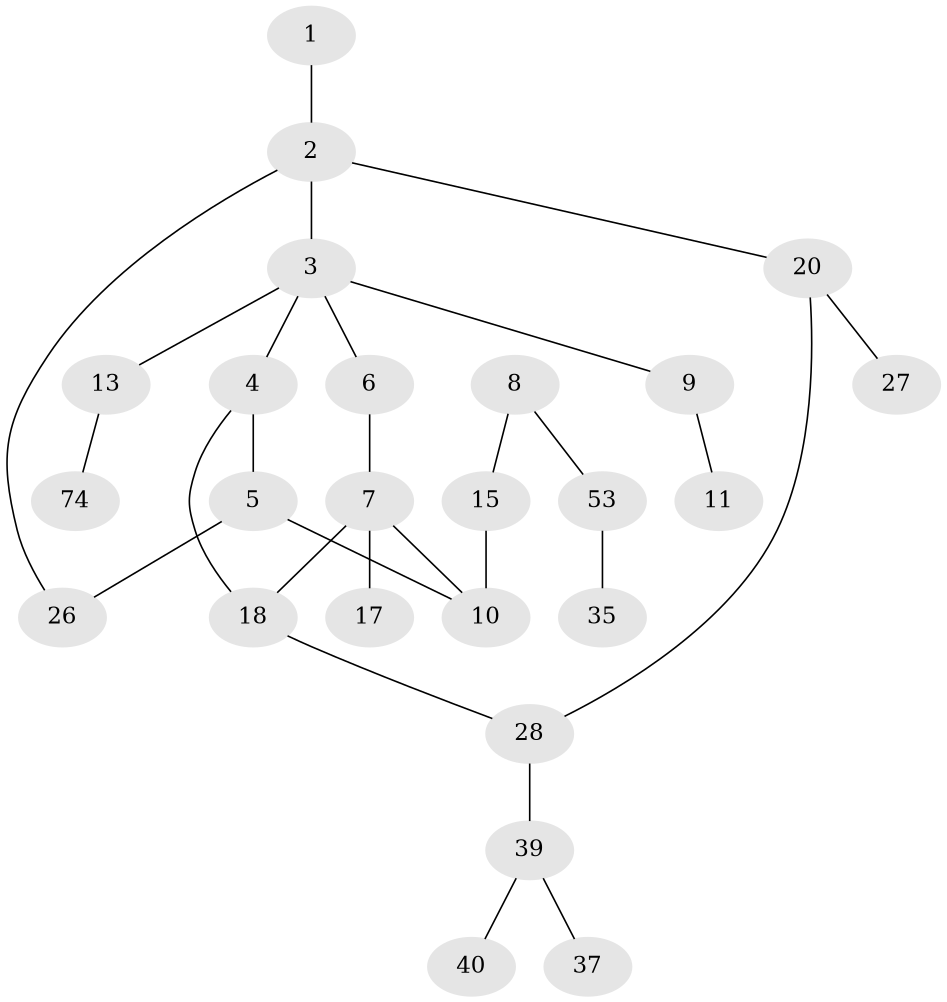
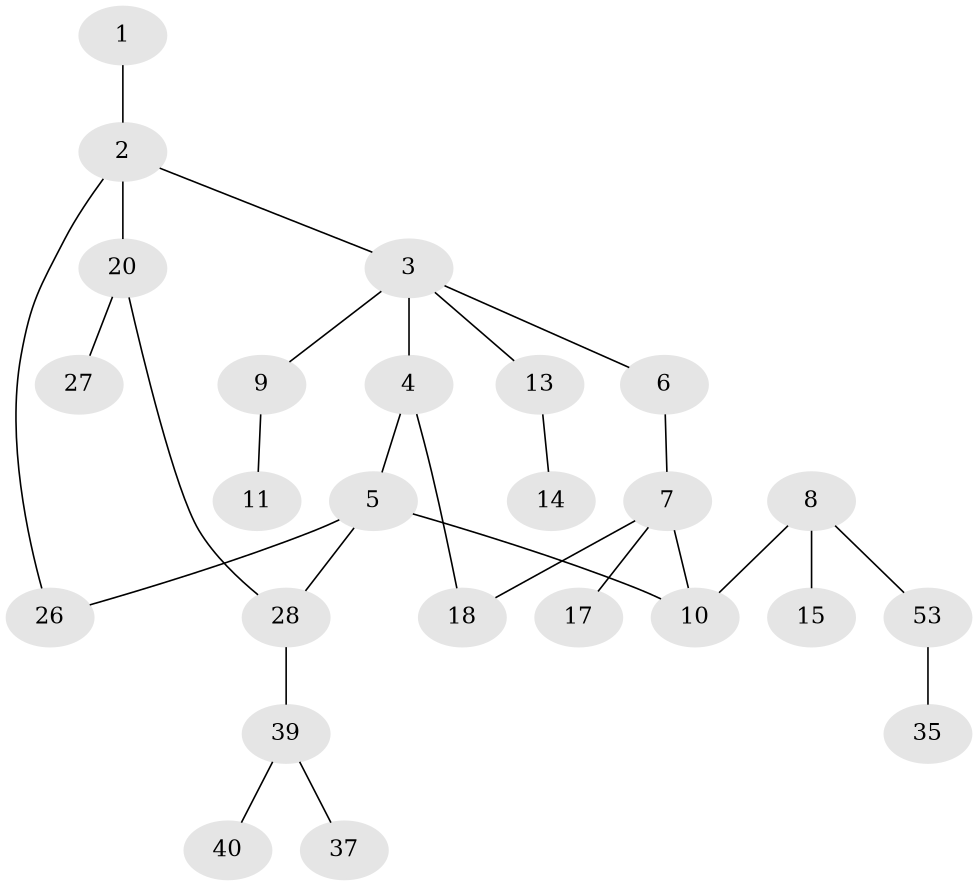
node "74": label "74" -> "14"
edge "15" -- "10": now "8" -- "10"
edge "18" -- "28": now "5" -- "28"
